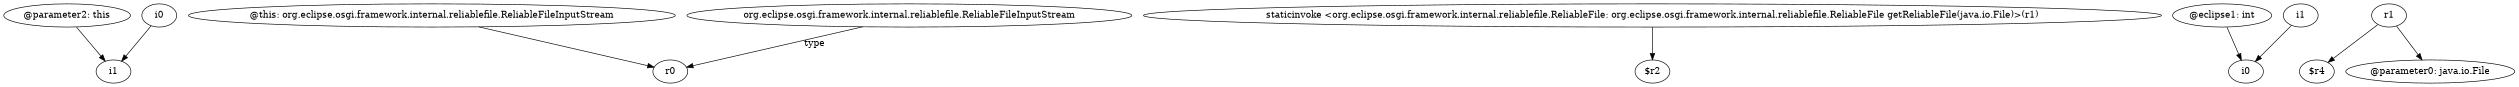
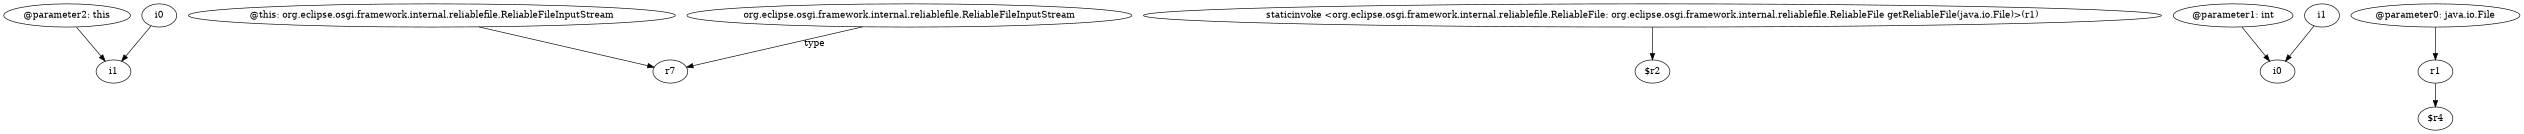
node "@eclipse1: int": label "@eclipse1: int" -> "@parameter1: int"
edge "r1" -> "@parameter0: java.io.File": reversed
node "r0": label "r0" -> "r7"
